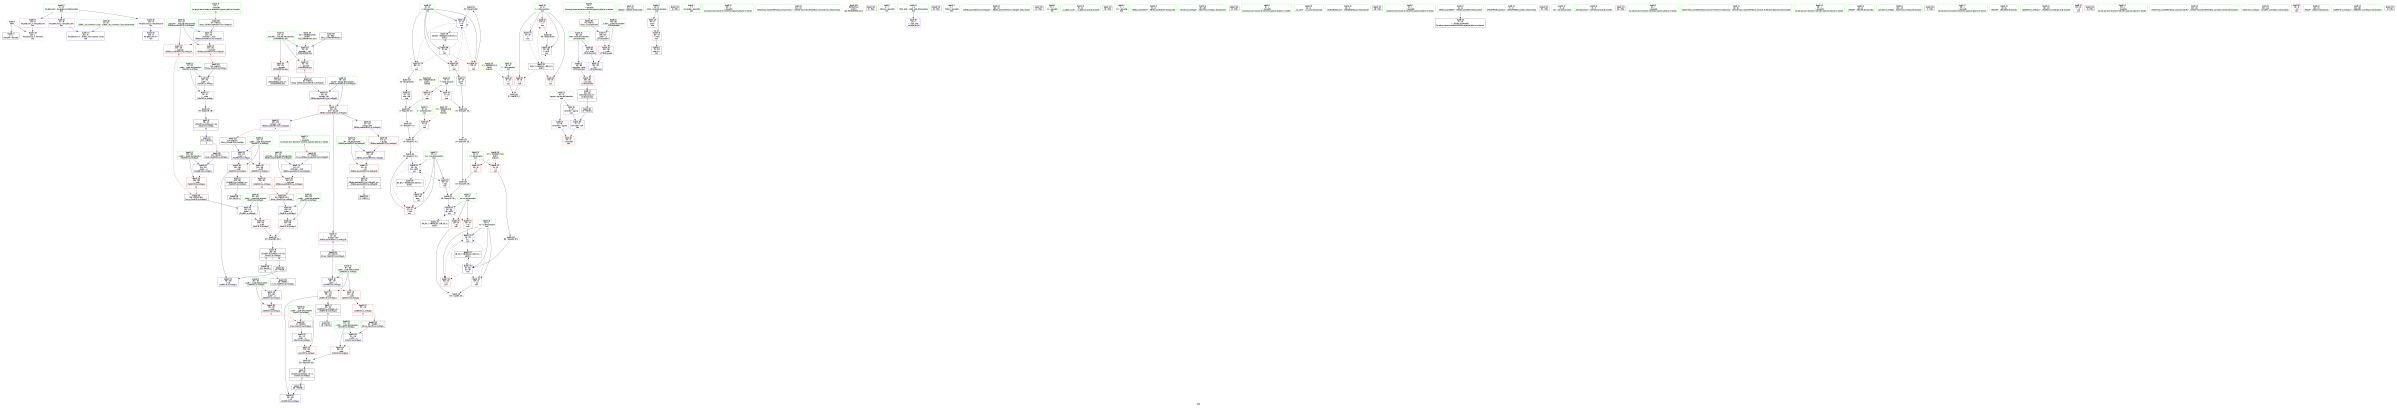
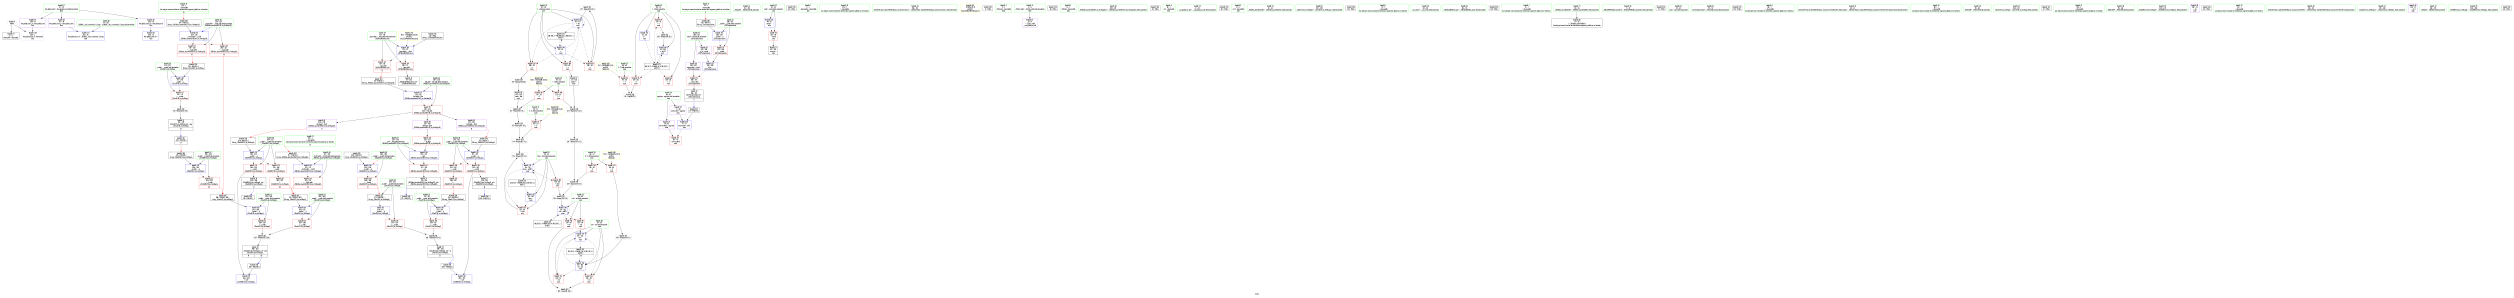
node "NodeID: 349": removed
